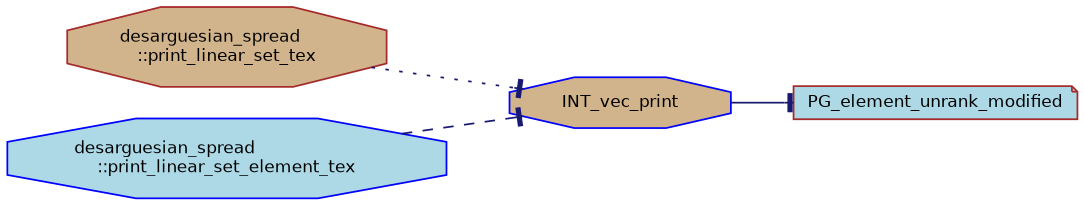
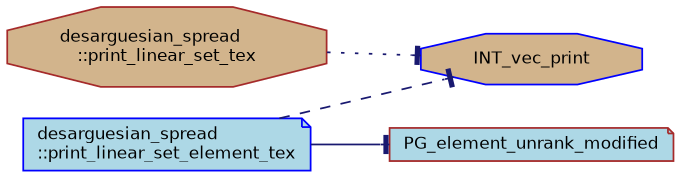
edge "INT_vec_print" -> "PG_element_unrank_modified": now "desarguesian_spread ::print_linear_set_element_tex" -> "PG_element_unrank_modified"
node "desarguesian_spread ::print_linear_set_element_tex": shape octagon -> note
